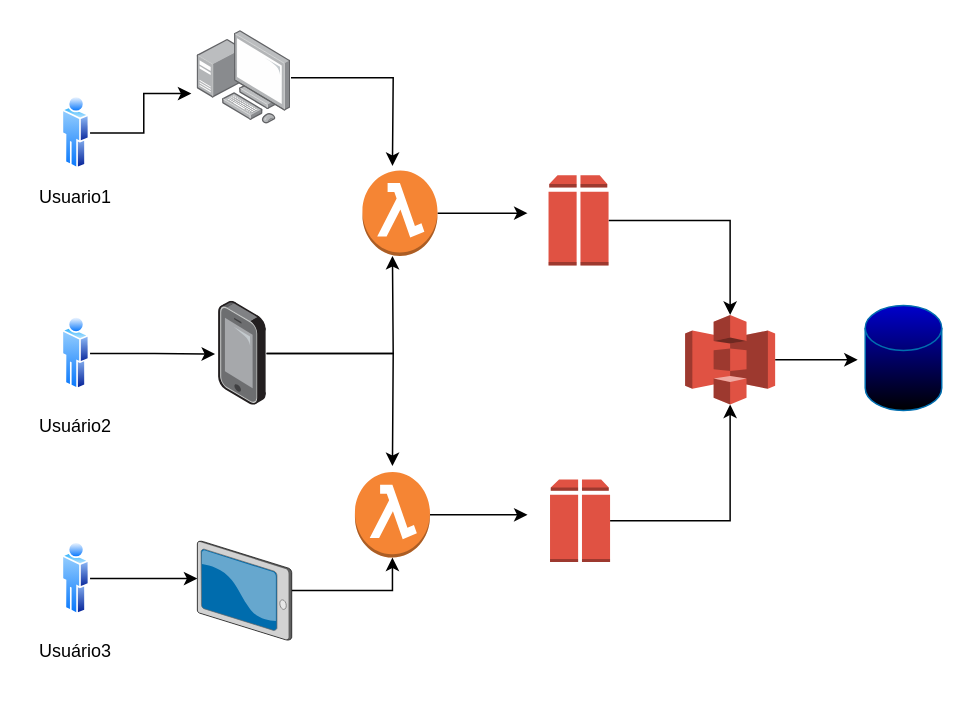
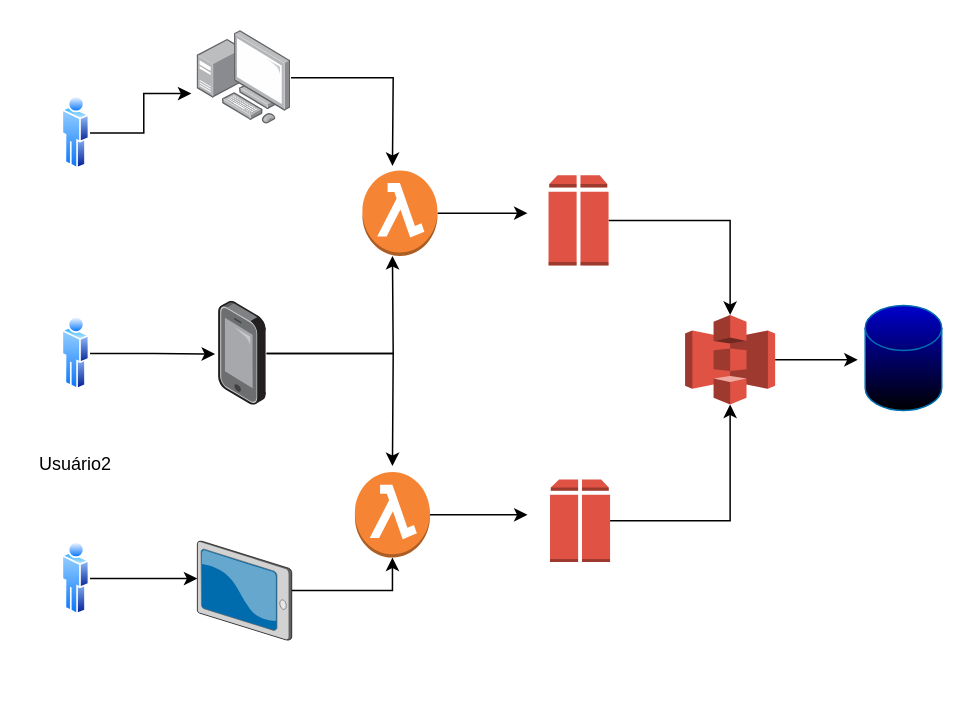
node "Usuario1": removed
node "Usuário2": moved (76, 427) -> (76, 464)
node "Usuário3": removed
